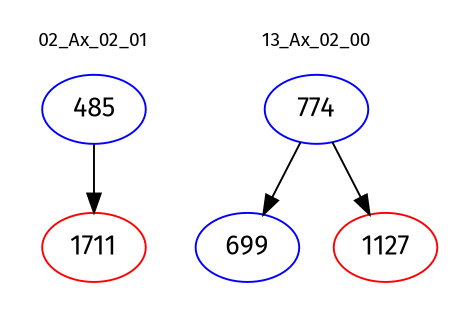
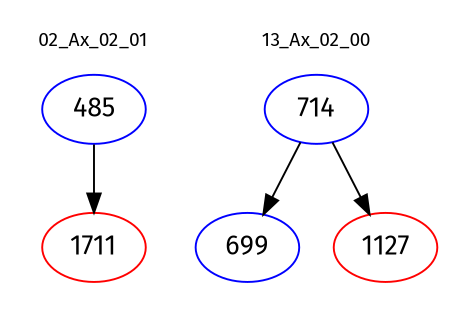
node "774": label "774" -> "714"
